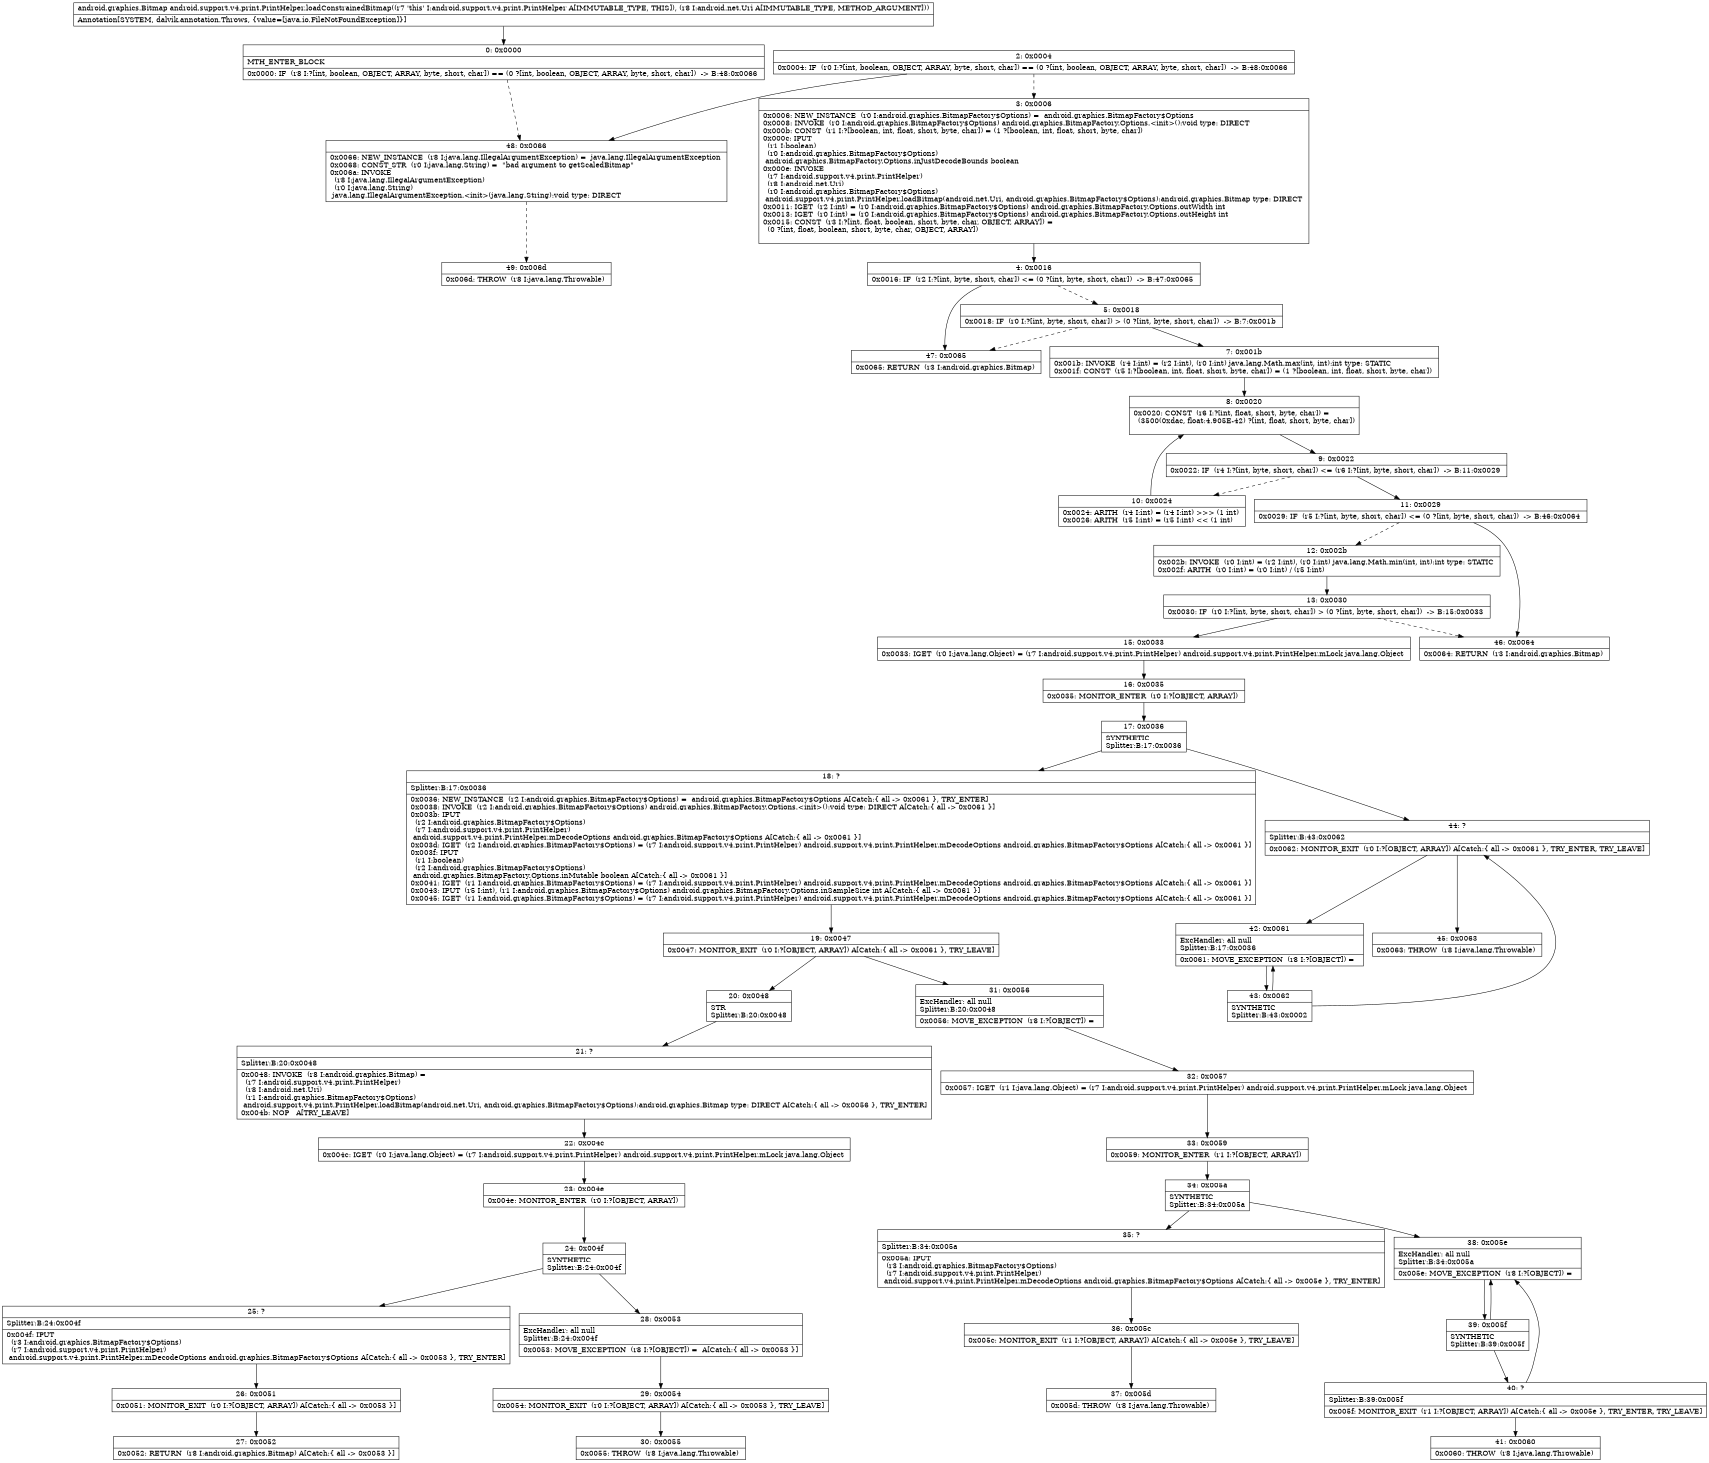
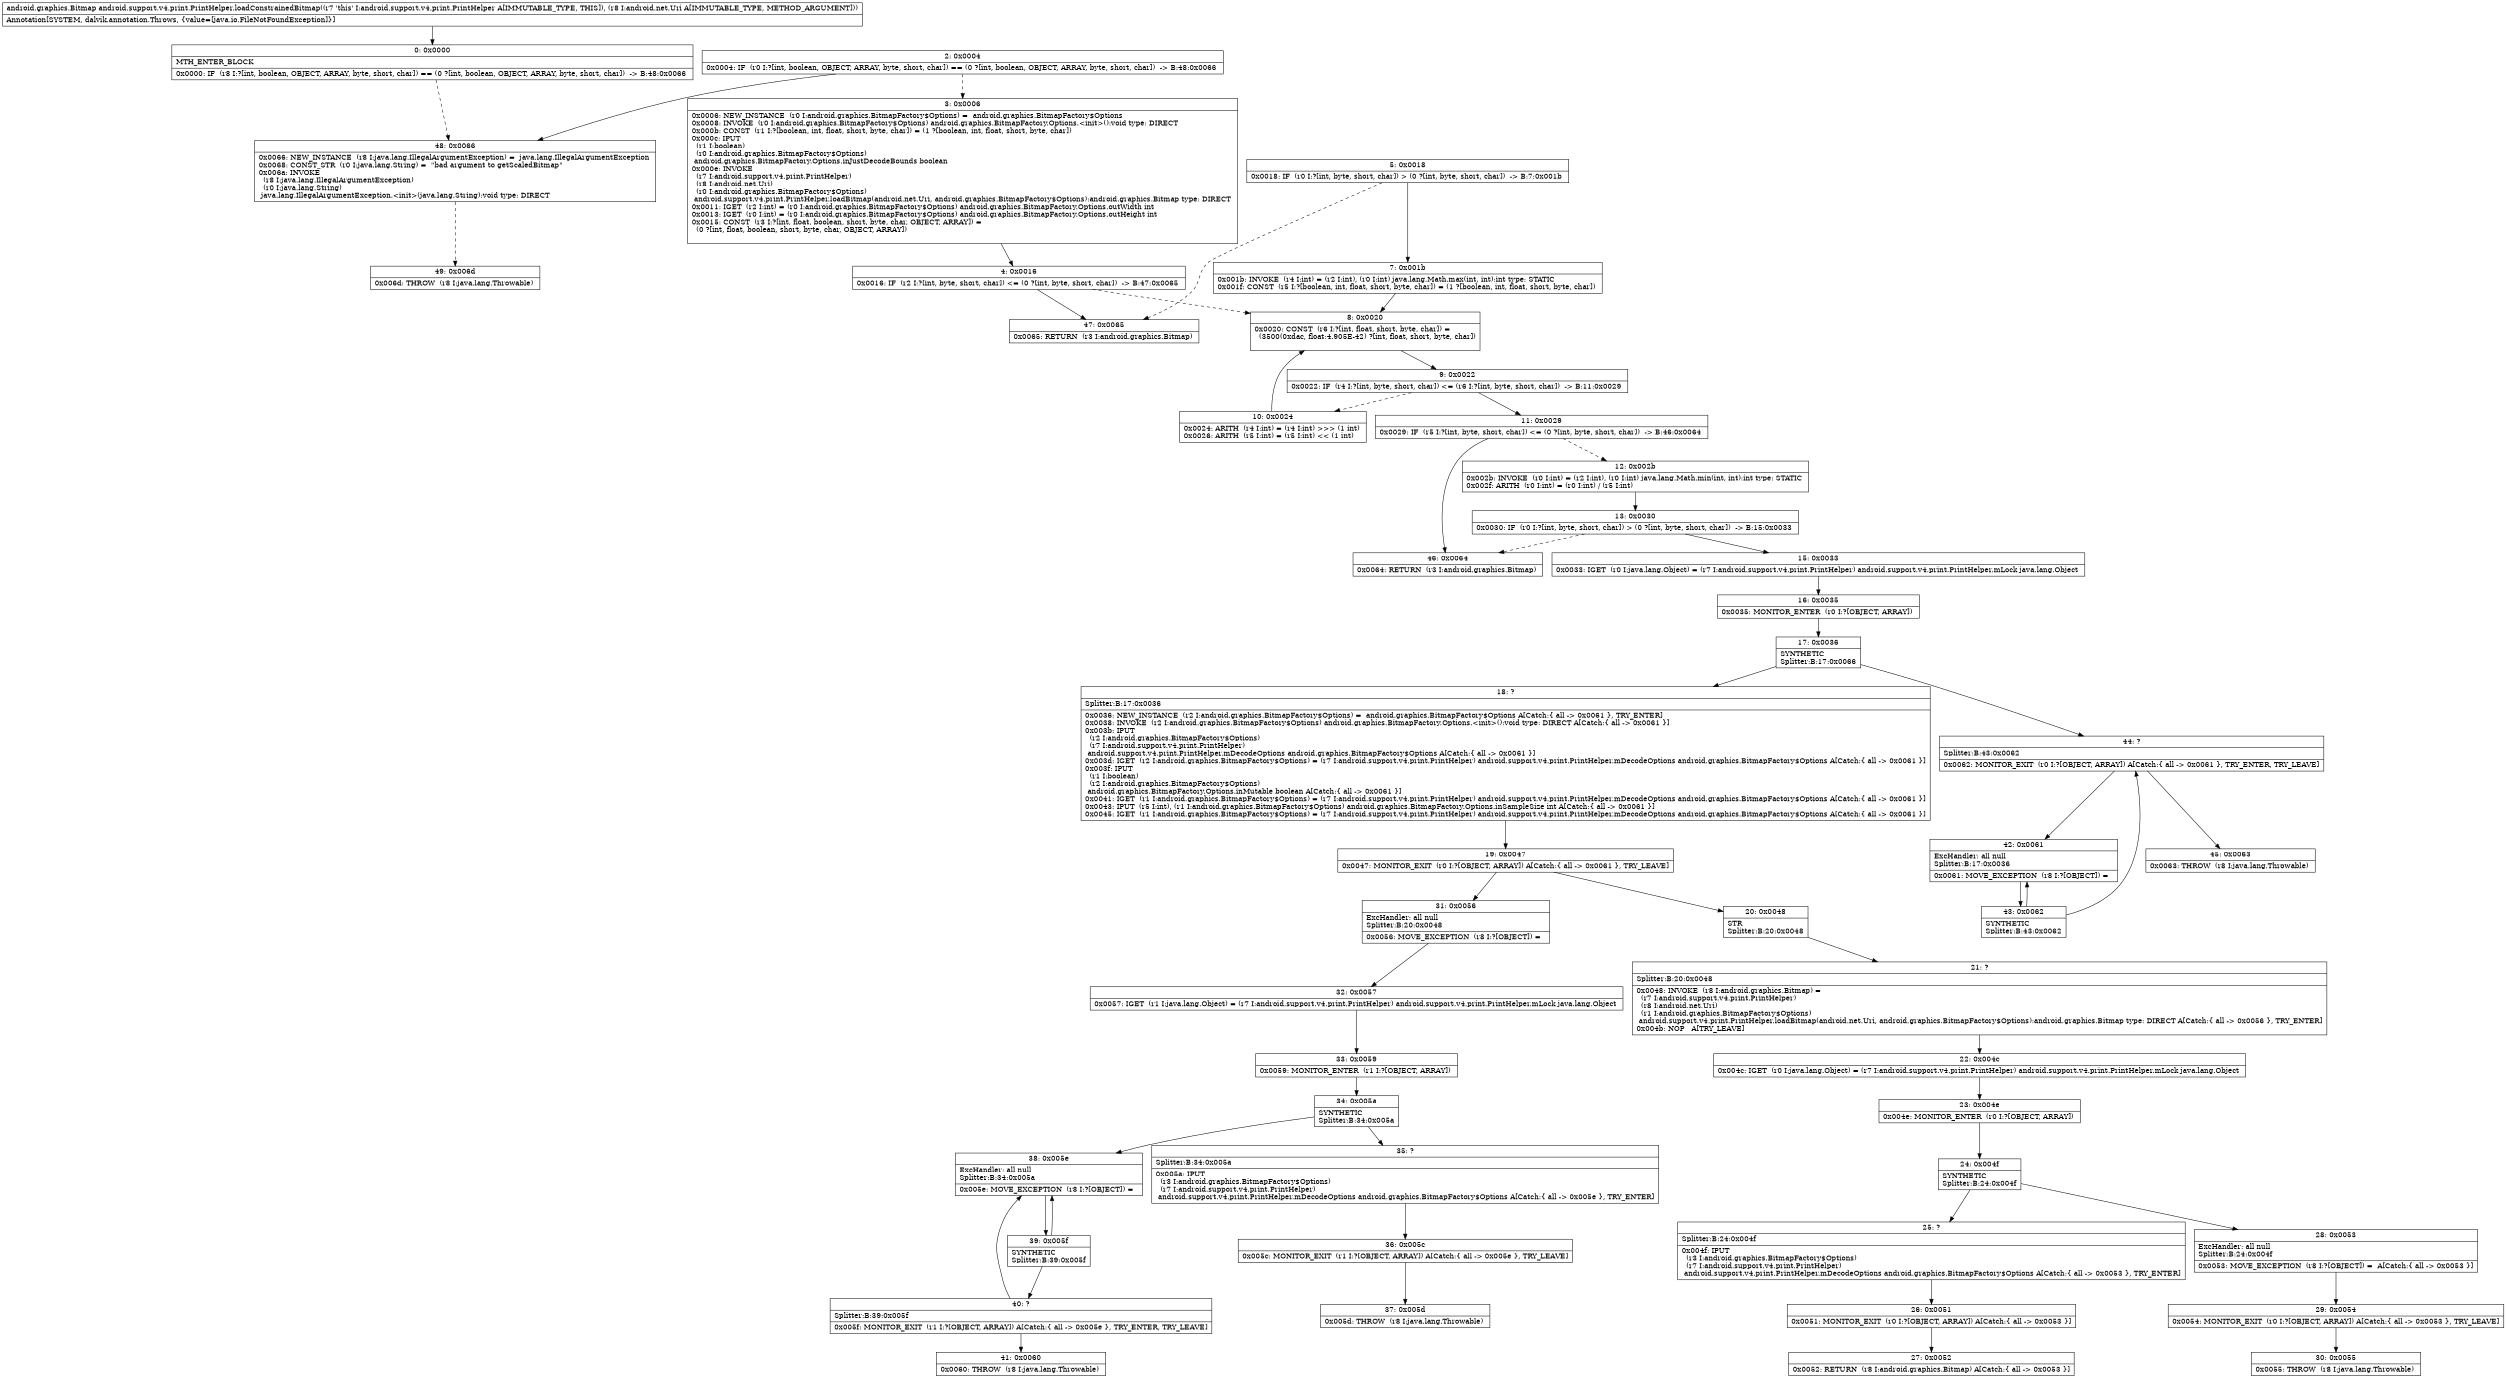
edge "4: 0x0016" -> "5: 0x0018": now "4: 0x0016" -> "8: 0x0020"
node "17: 0x0036": text "Splitter:B:17:0x0036" -> "Splitter:B:17:0x0066"
node "43: 0x0062": text "Splitter:B:43:0x0002" -> "Splitter:B:43:0x0062"
